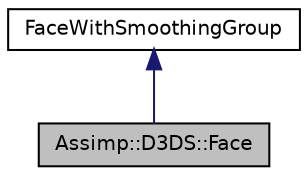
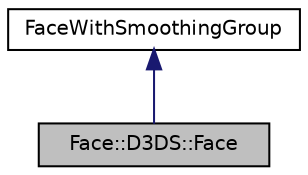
node "Assimp::D3DS::Face": label "Assimp::D3DS::Face" -> "Face::D3DS::Face"
